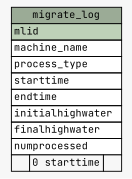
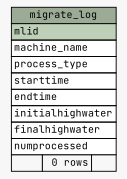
node "migrate_log": text "0 starttime" -> "0 rows"
